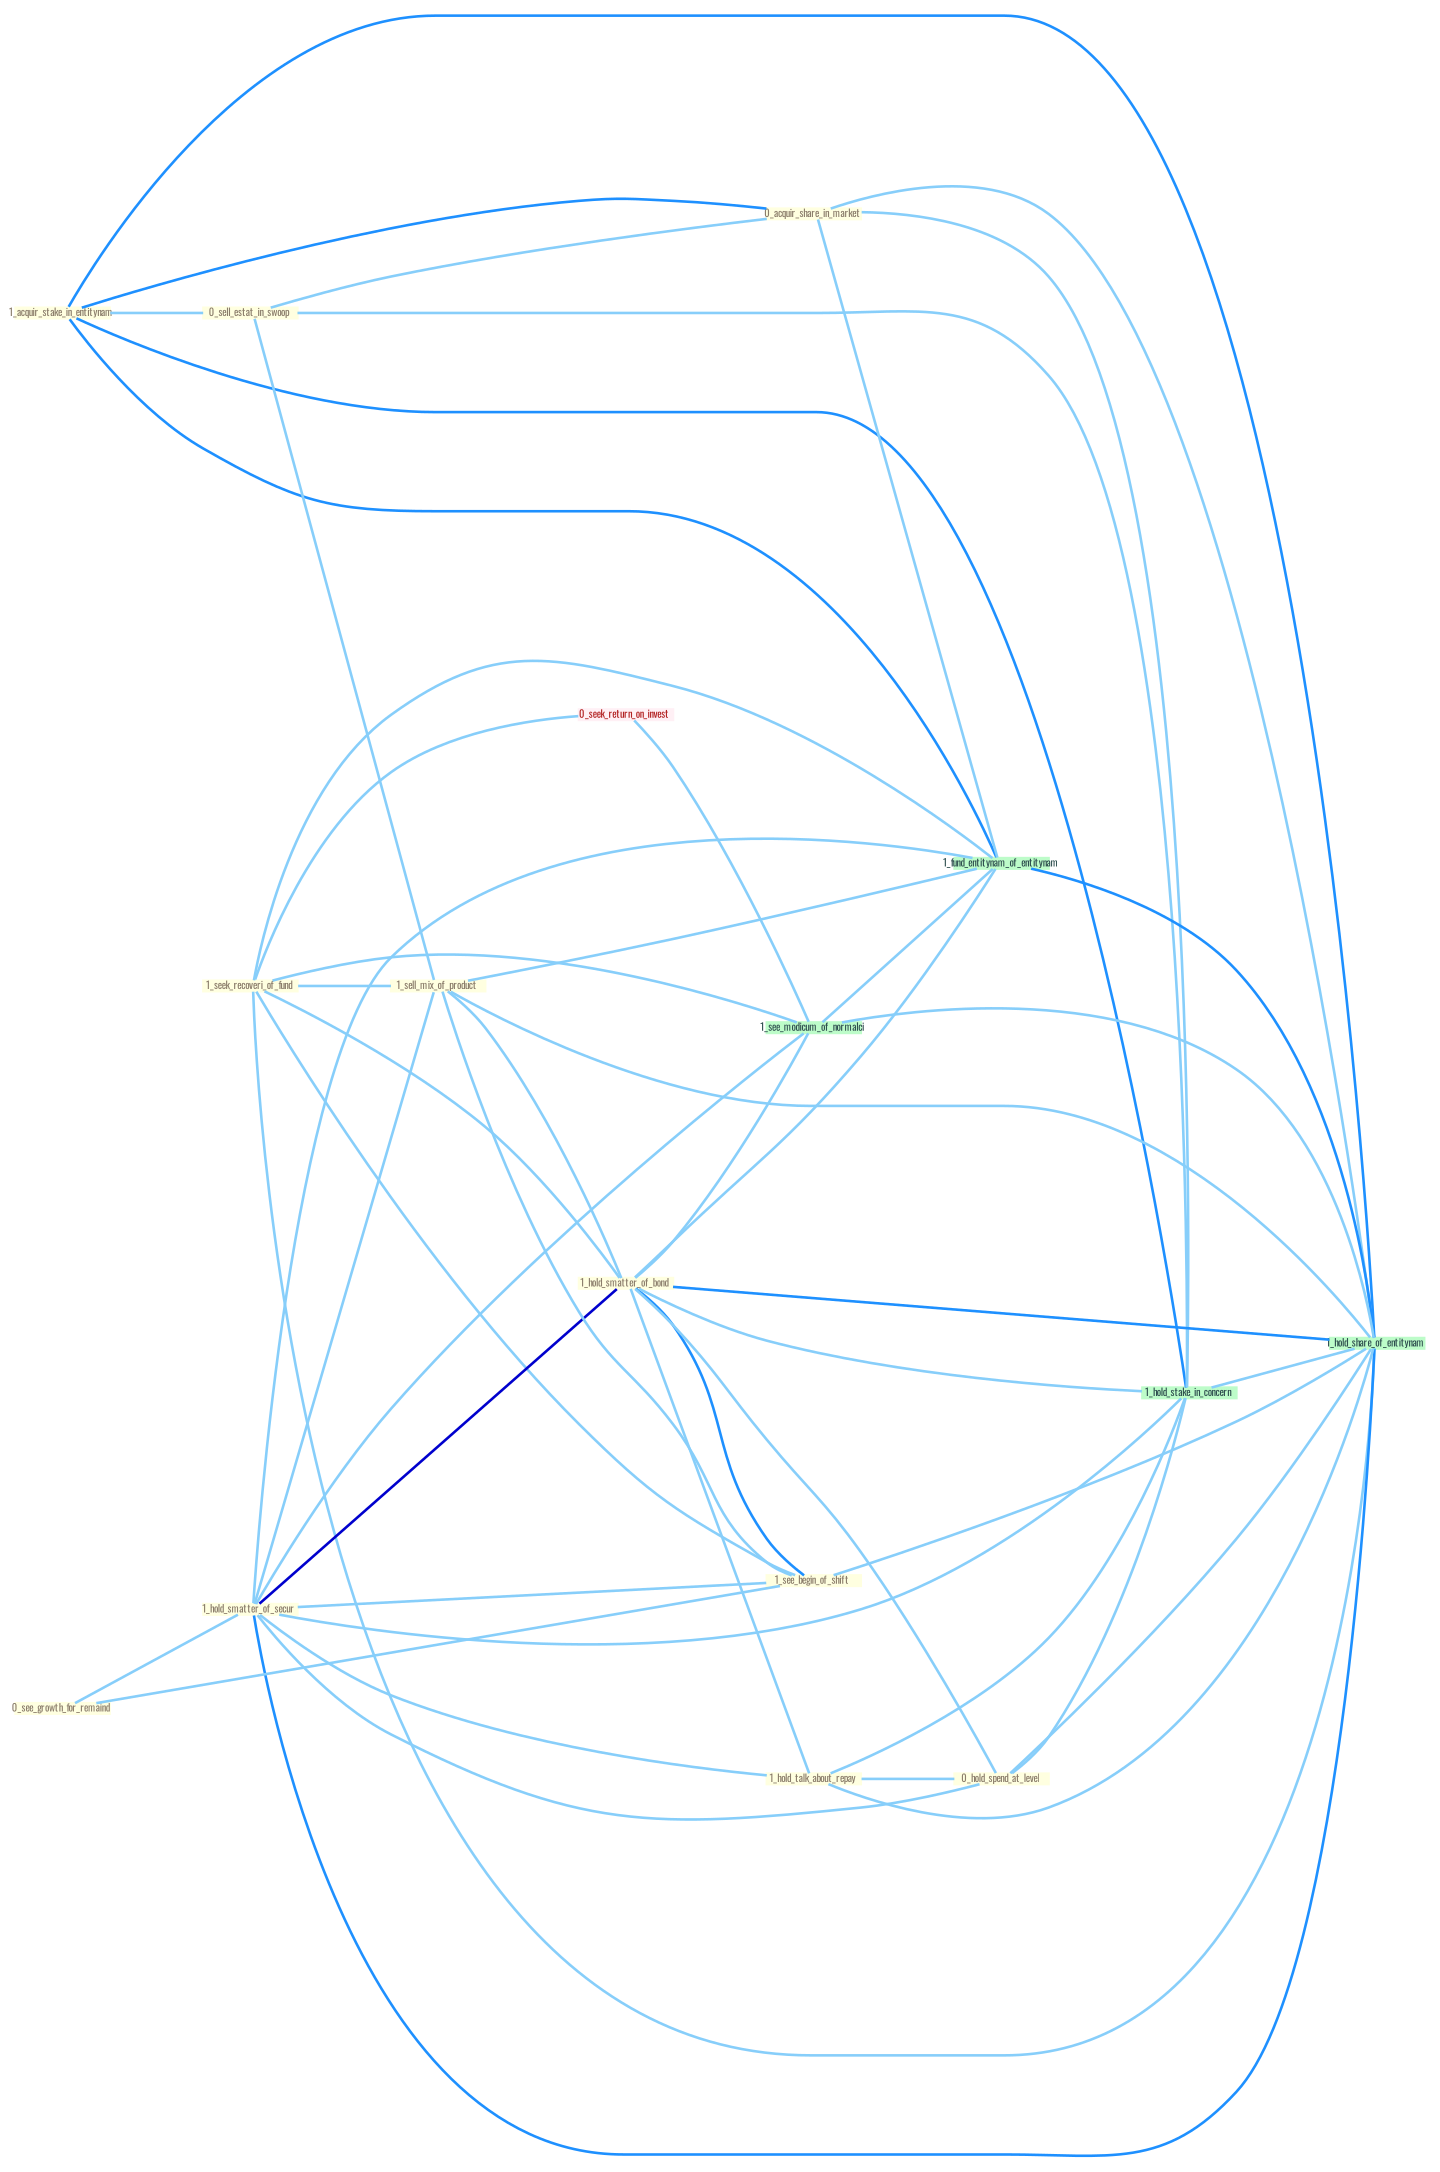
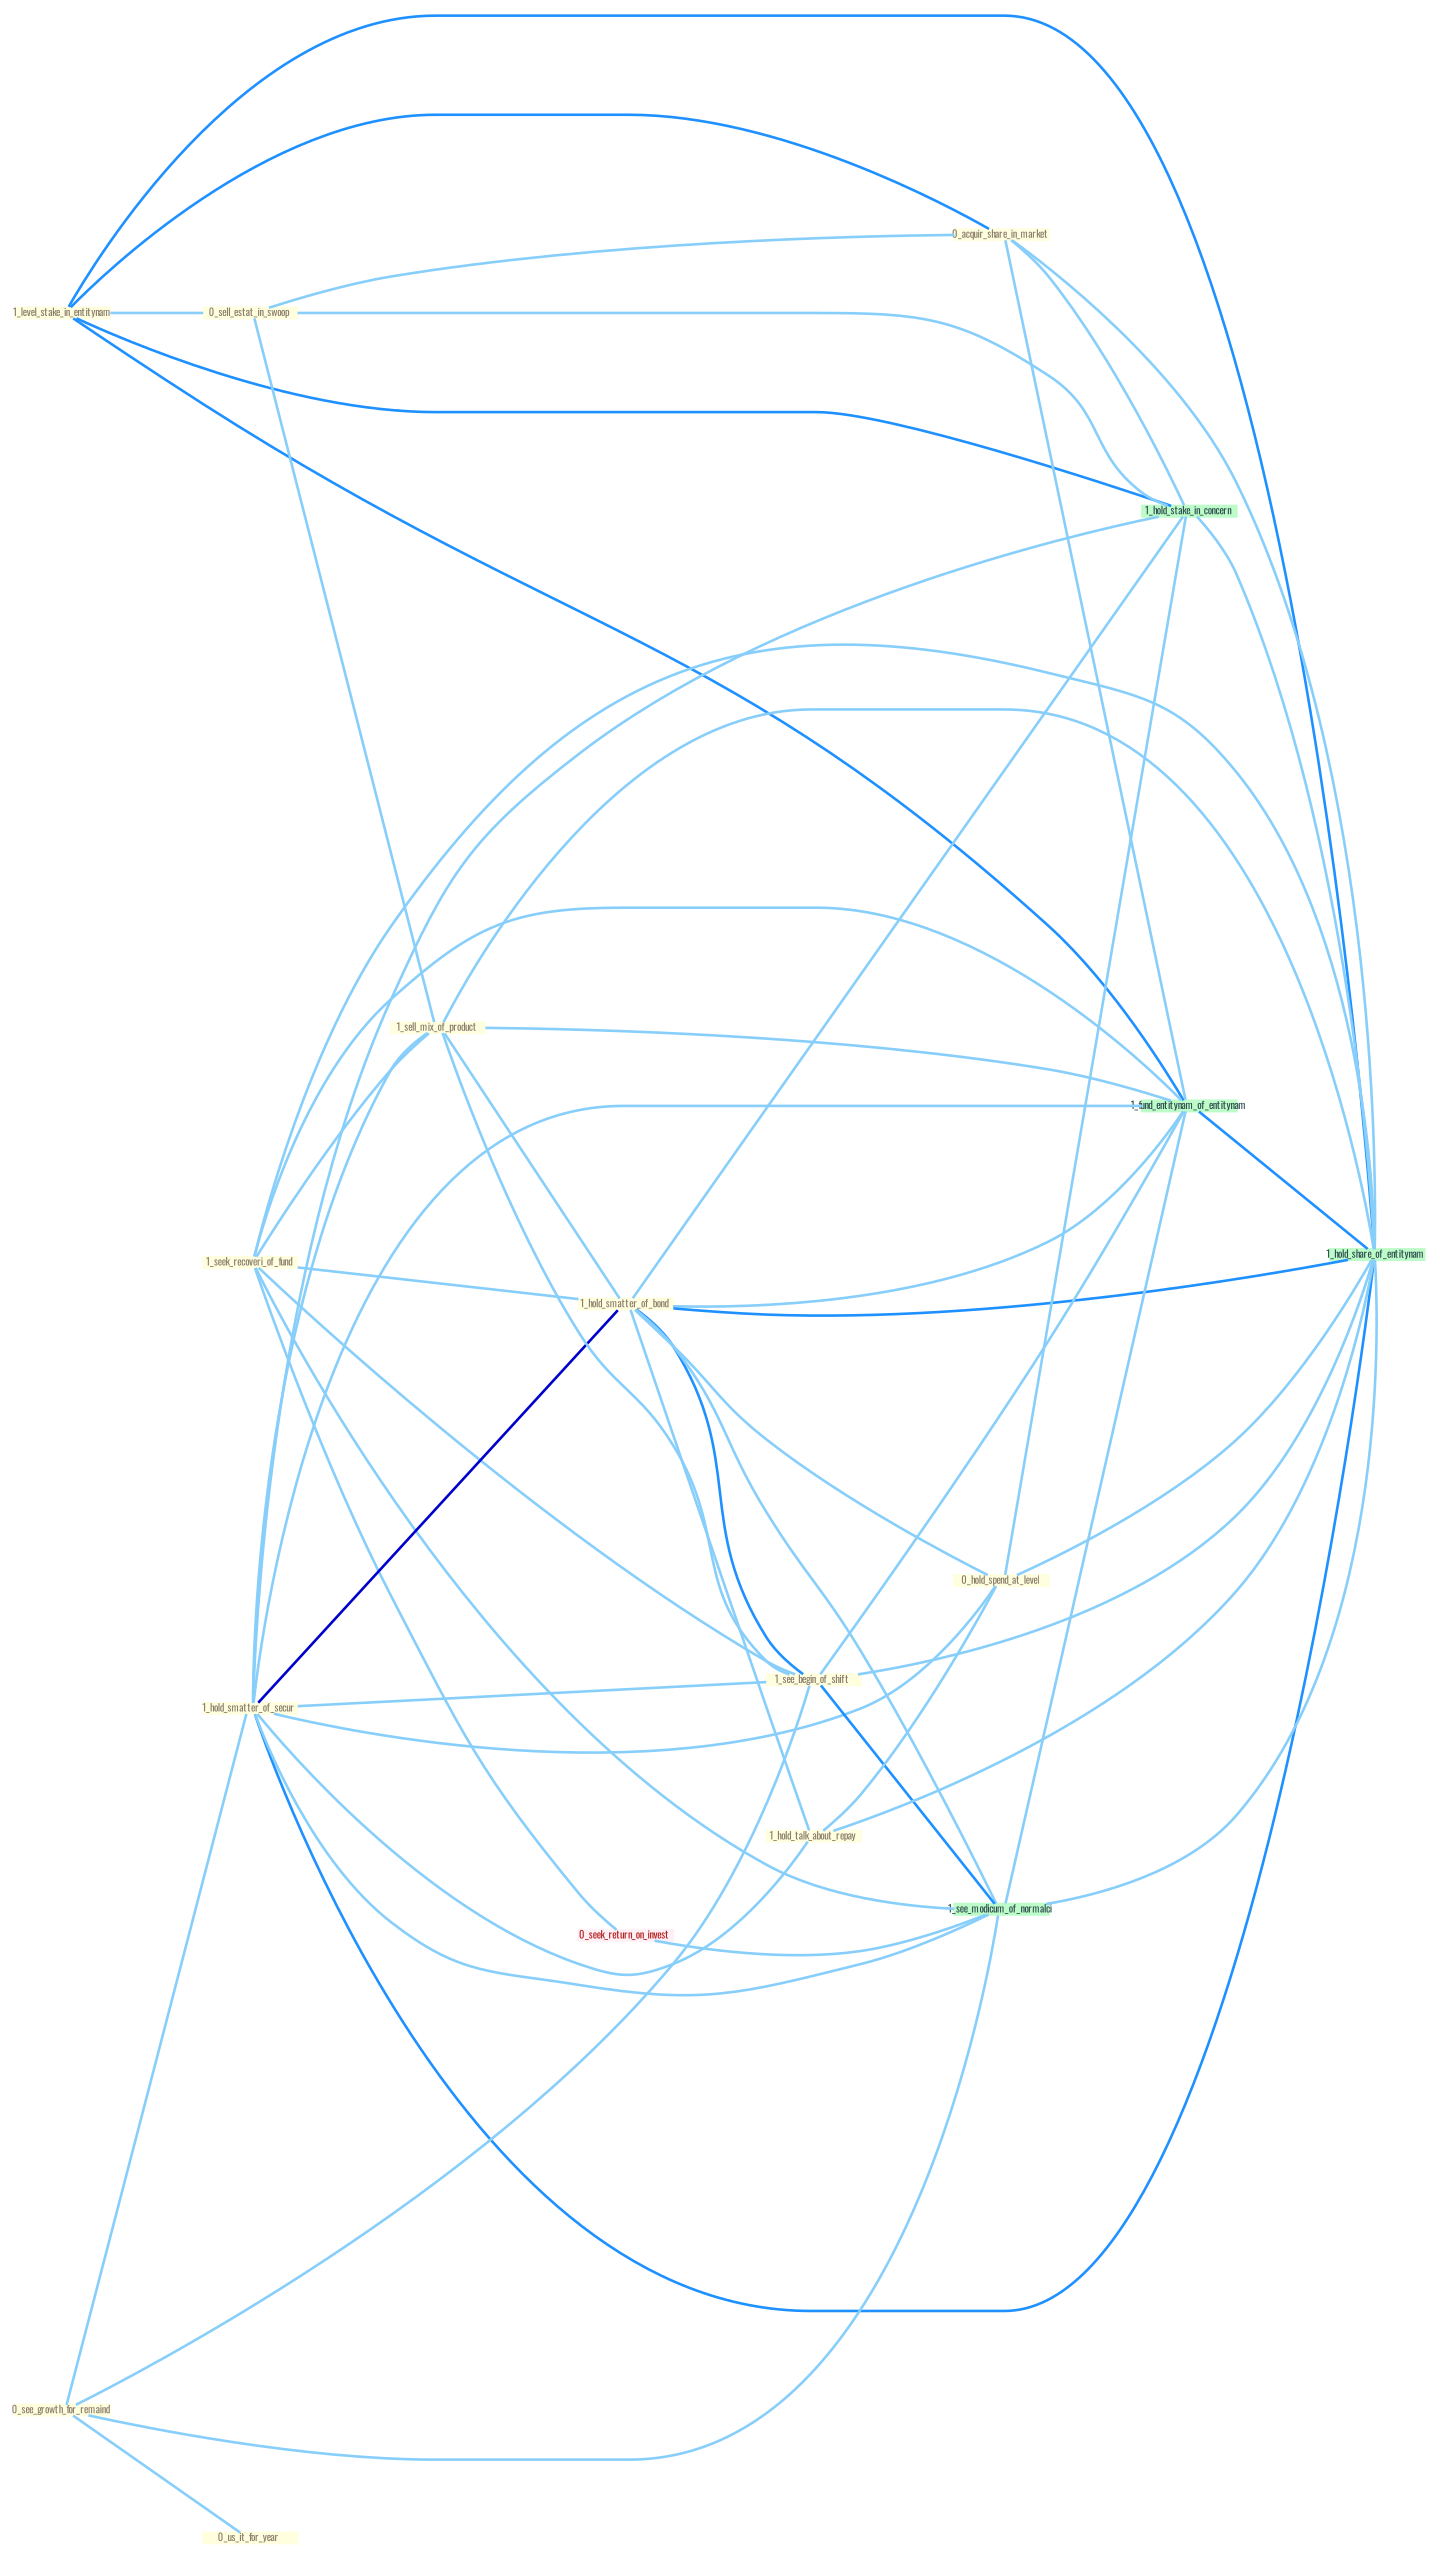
node "1_acquir_stake_in_entitynam": label "1_acquir_stake_in_entitynam" -> "1_level_stake_in_entitynam"
edge "1_fund_entitynam_of_entitynam" -- "1_see_begin_of_shift": added
edge "1_hold_stake_in_concern" -- "1_hold_talk_about_repay": removed
edge "1_see_begin_of_shift" -- "1_see_modicum_of_normalci": added
edge "1_see_modicum_of_normalci" -- "0_see_growth_for_remaind": added
node "0_us_it_for_year": added
